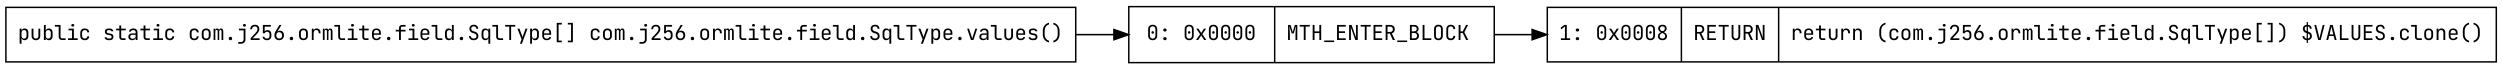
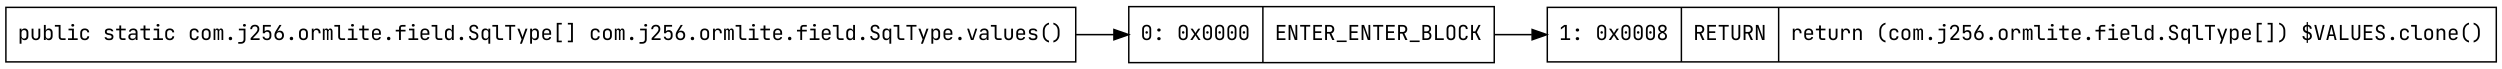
node "0: 0x0000": text "MTH_ENTER_BLOCK" -> "ENTER_ENTER_BLOCK"
